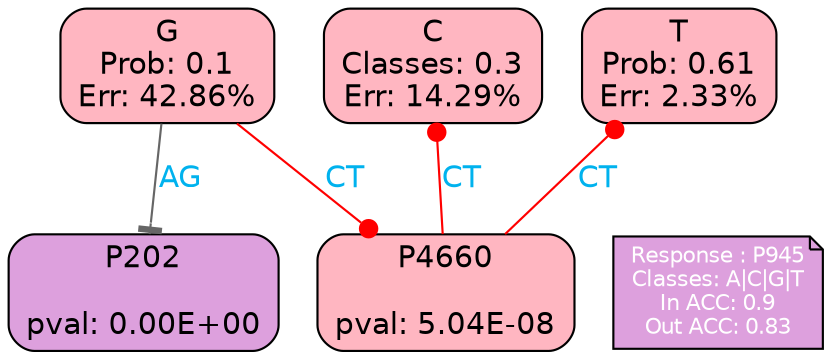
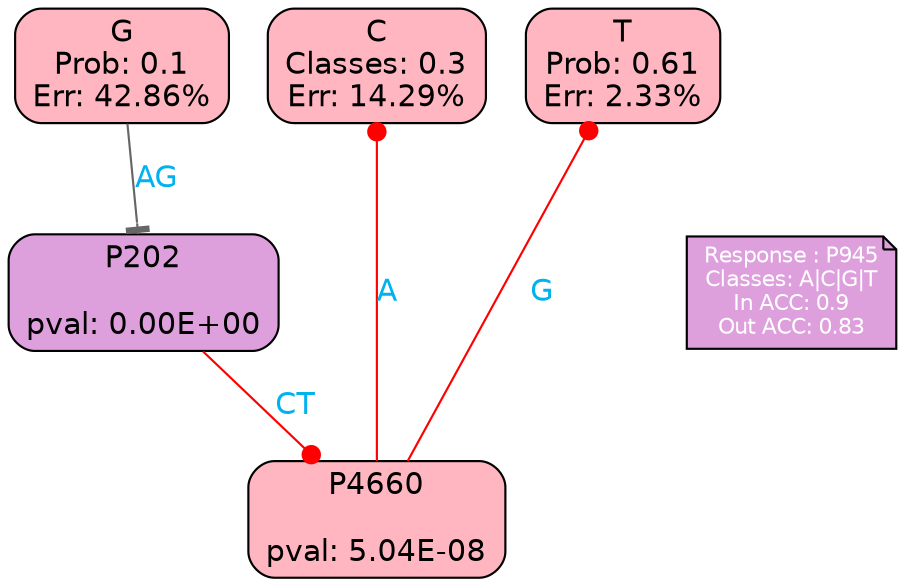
edge "G Prob: 0.1 Err: 42.86%" -> "P4660 pval: 5.04E-08": now "P202 pval: 0.00E+00" -> "P4660 pval: 5.04E-08"
edge "P4660 pval: 5.04E-08" -> "C Classes: 0.3 Err: 14.29%": label "CT" -> "A"
edge "P4660 pval: 5.04E-08" -> "T Prob: 0.61 Err: 2.33%": label "CT" -> "G"
